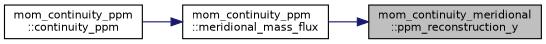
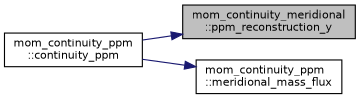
edge "mom_continuity_ppm ::meridional_mass_flux" -> "mom_continuity_meridional ::ppm_reconstruction_y": now "mom_continuity_ppm ::continuity_ppm" -> "mom_continuity_meridional ::ppm_reconstruction_y"
